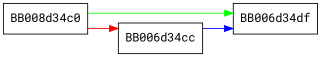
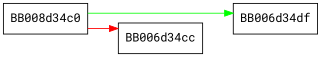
edge "BB006d34cc" -> "BB006d34df": removed
